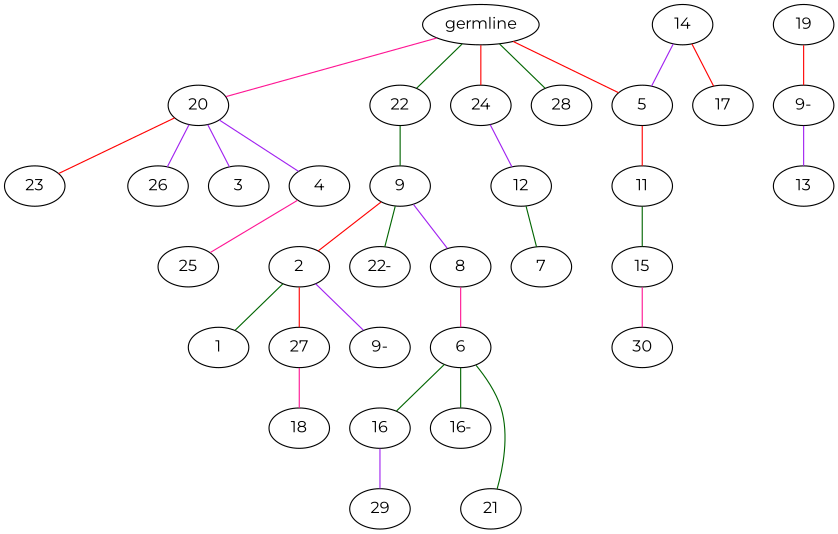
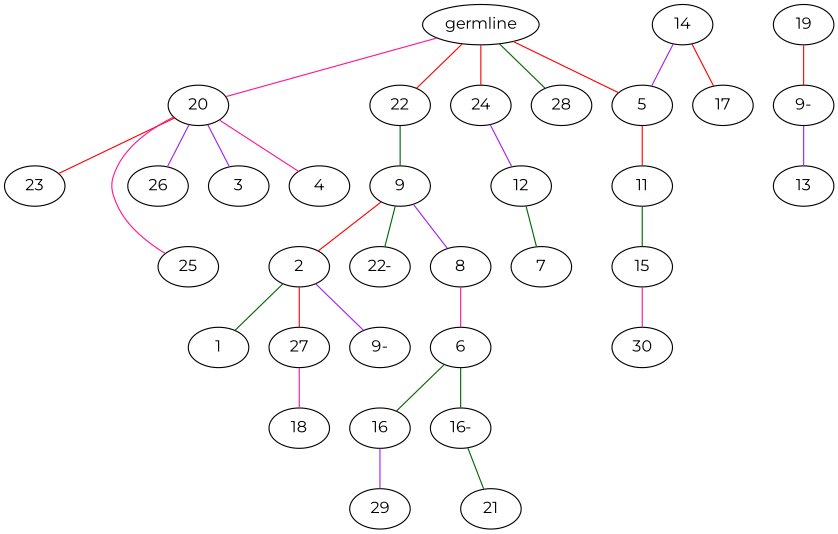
edge "germline" -- "22": color darkgreen -> red
edge "20" -- "4": color purple -> deeppink
edge "4" -- "25": now "20" -- "25"
edge "6" -- "21": now "16-" -- "21"
